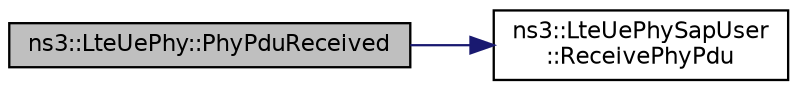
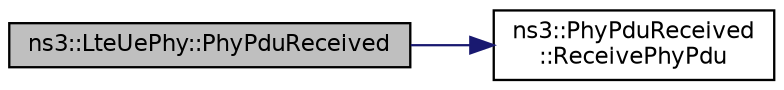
node "ns3::LteUePhySapUser ::ReceivePhyPdu": label "ns3::LteUePhySapUser ::ReceivePhyPdu" -> "ns3::PhyPduReceived ::ReceivePhyPdu"
